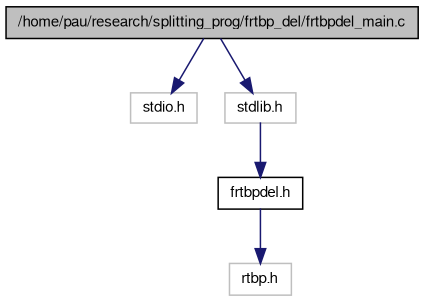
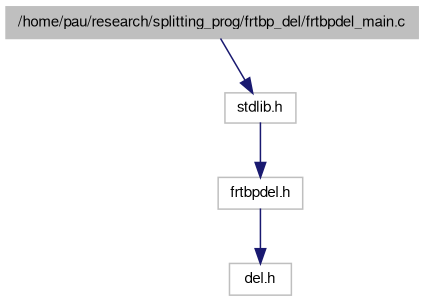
node "/home/pau/research/splitting_prog/frtbp_del/frtbpdel_main.c": color black -> grey75
node "stdio.h": removed
node "frtbpdel.h": color black -> grey75
node "rtbp.h": label "rtbp.h" -> "del.h"
